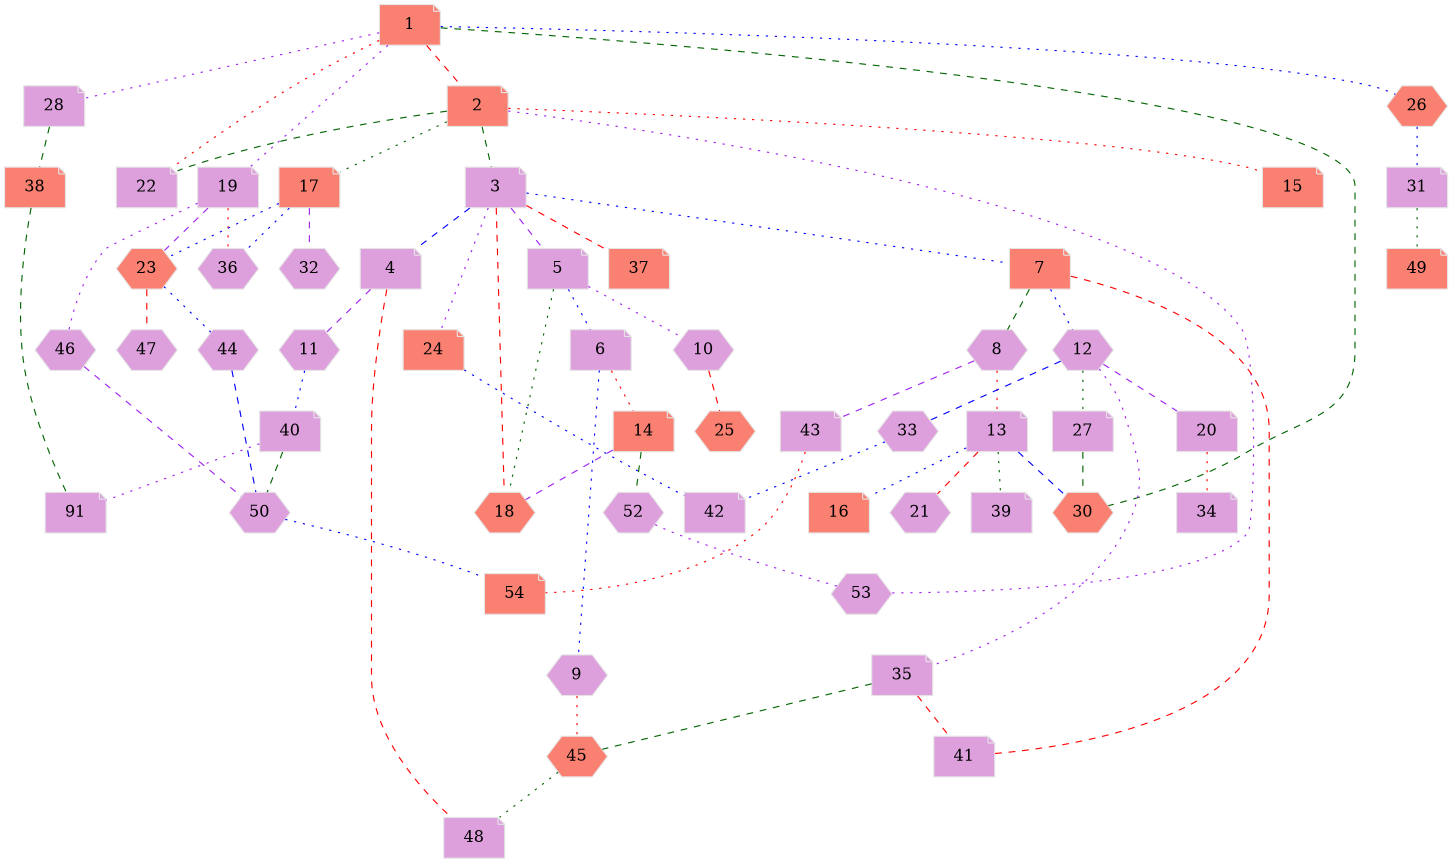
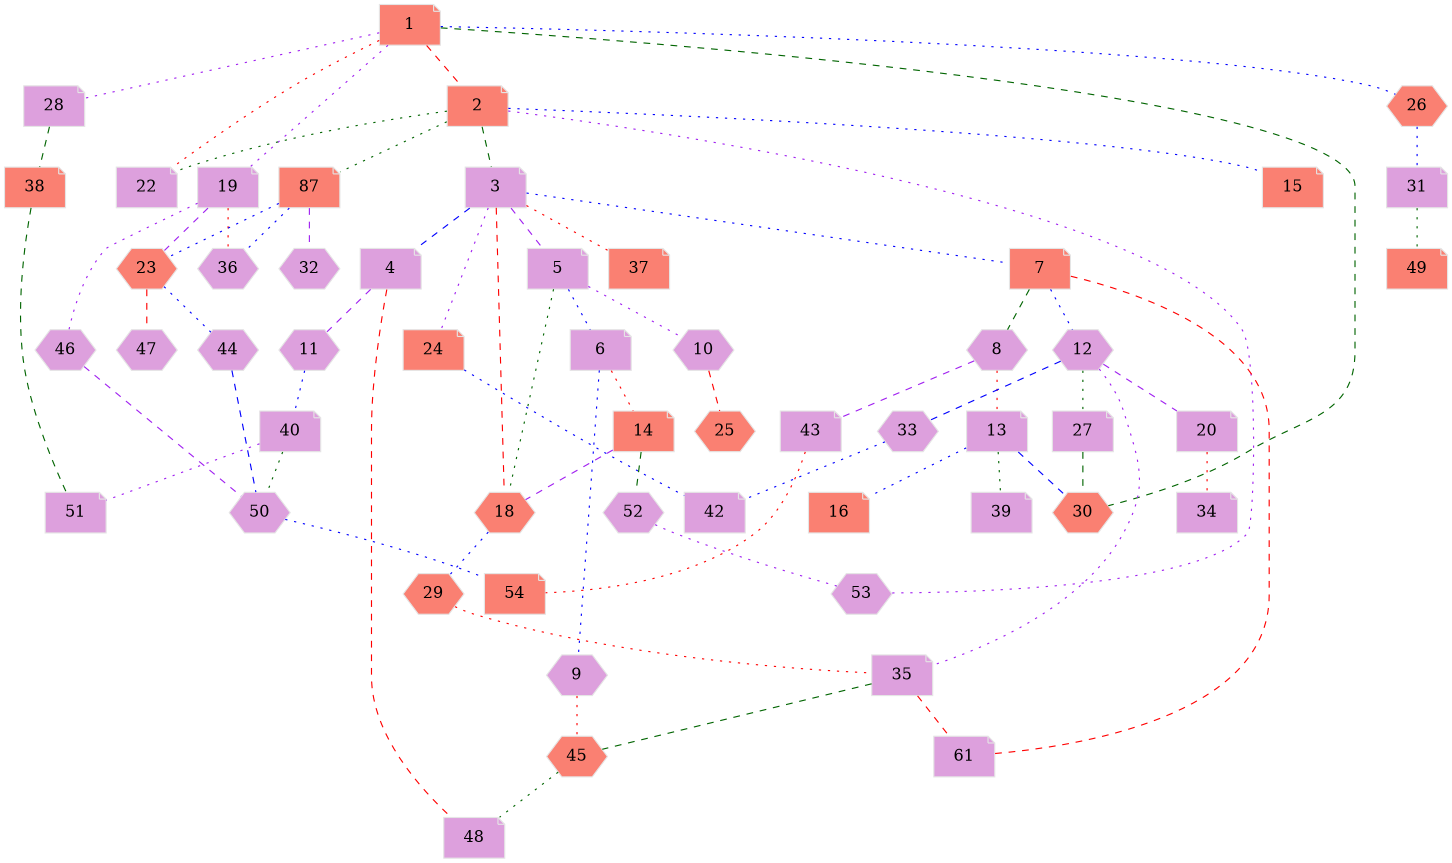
edge "2" -- "15": color red -> blue
edge "2" -- "22": style dashed -> dotted
node "17": label "17" -> "87"
edge "3" -- "37": style dashed -> dotted
edge "40" -- "50": style dashed -> dotted
node "91": label "91" -> "51"
node "21": removed
node "29": added
node "41": label "41" -> "61"
